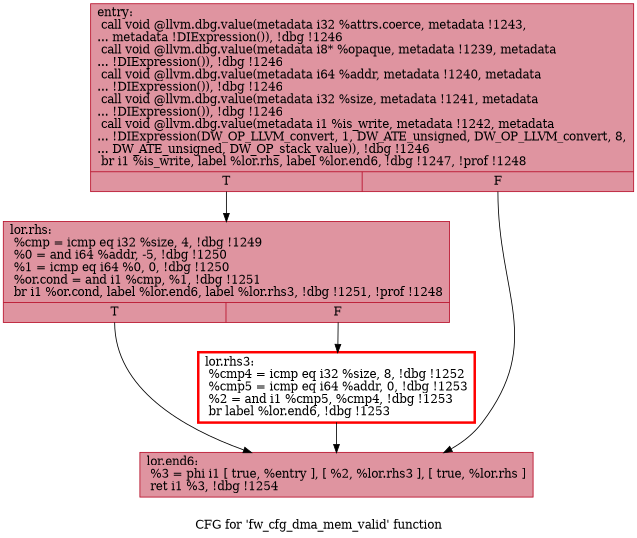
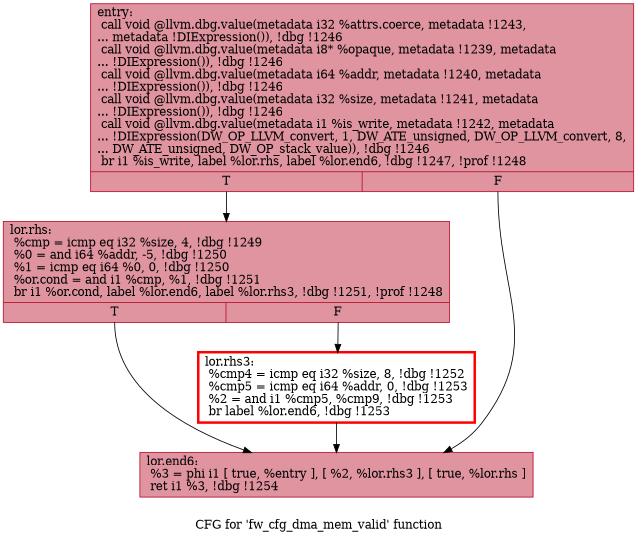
node "lor.rhs3:": text "%2 = and i1 %cmp5, %cmp4, !dbg !1253" -> "%2 = and i1 %cmp5, %cmp9, !dbg !1253"
